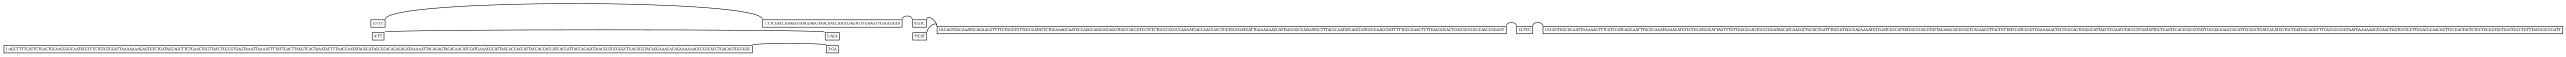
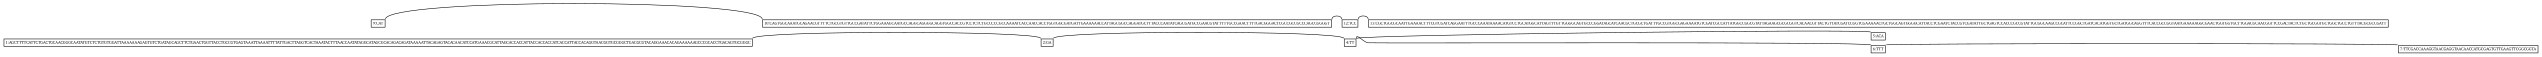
node "8:GTC": removed
edge "2:GA" -- "4:TT": added
edge "4:TT" -- "6:TTT": added
